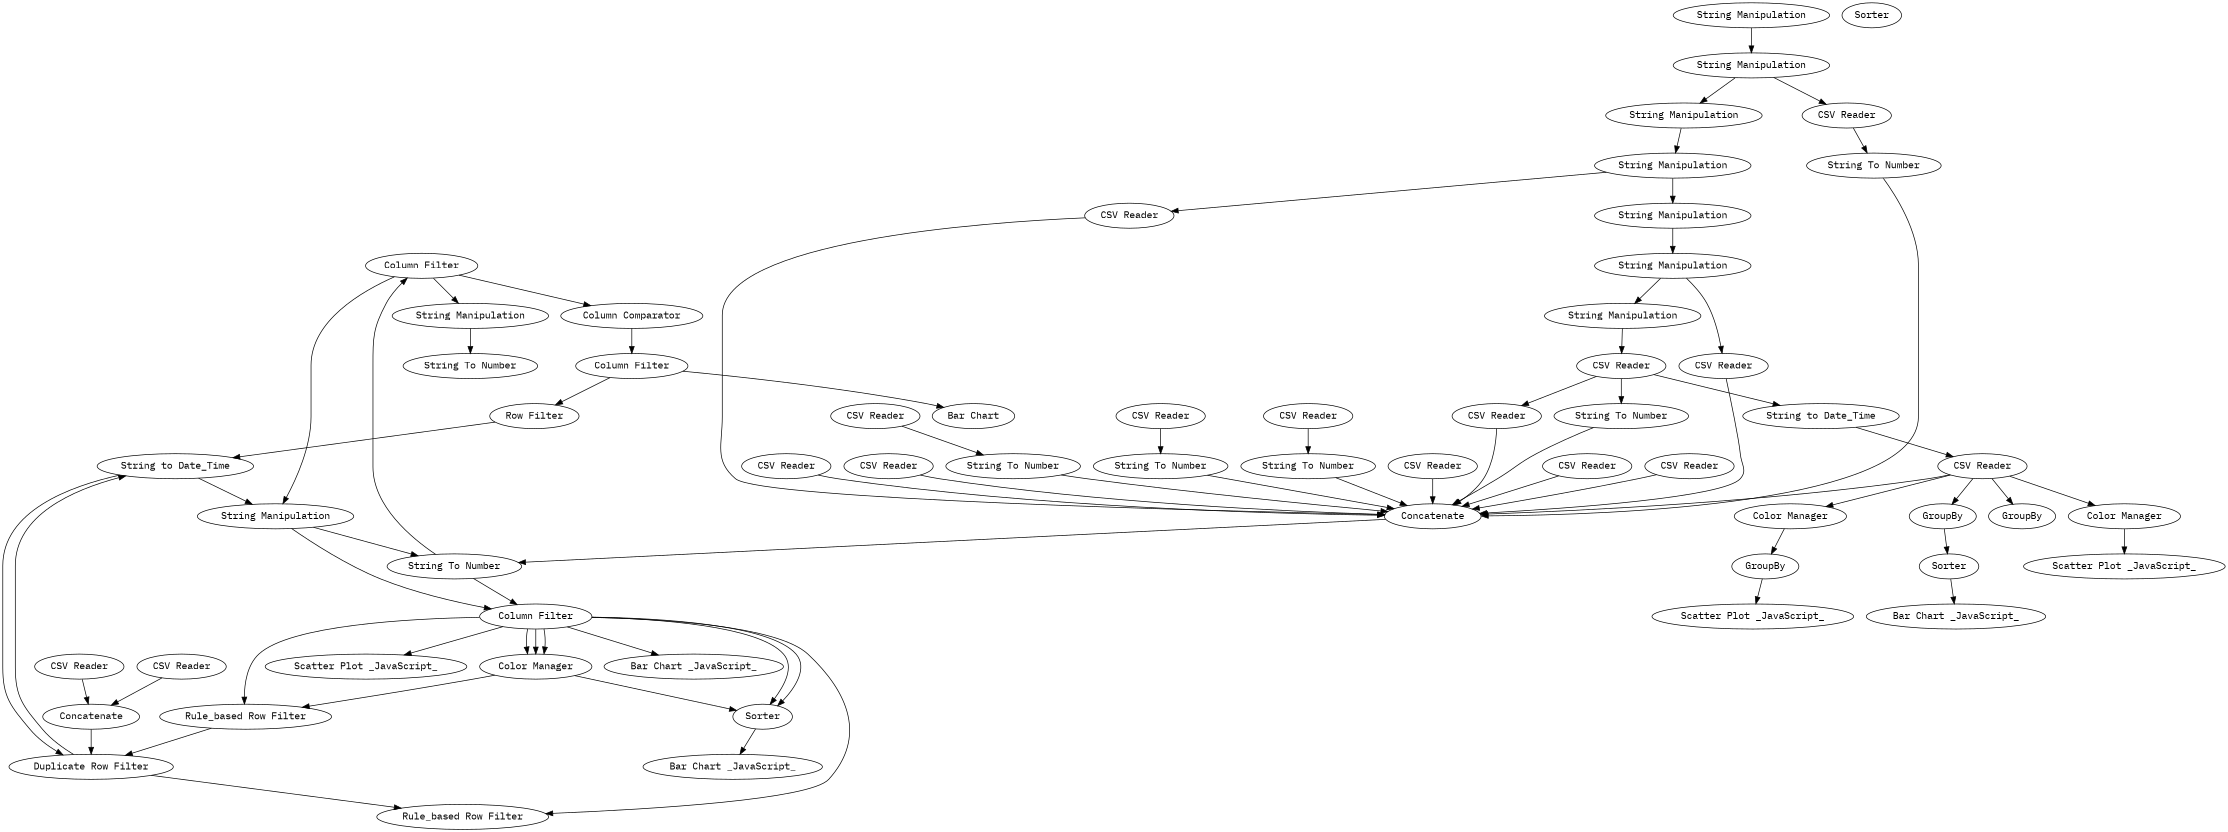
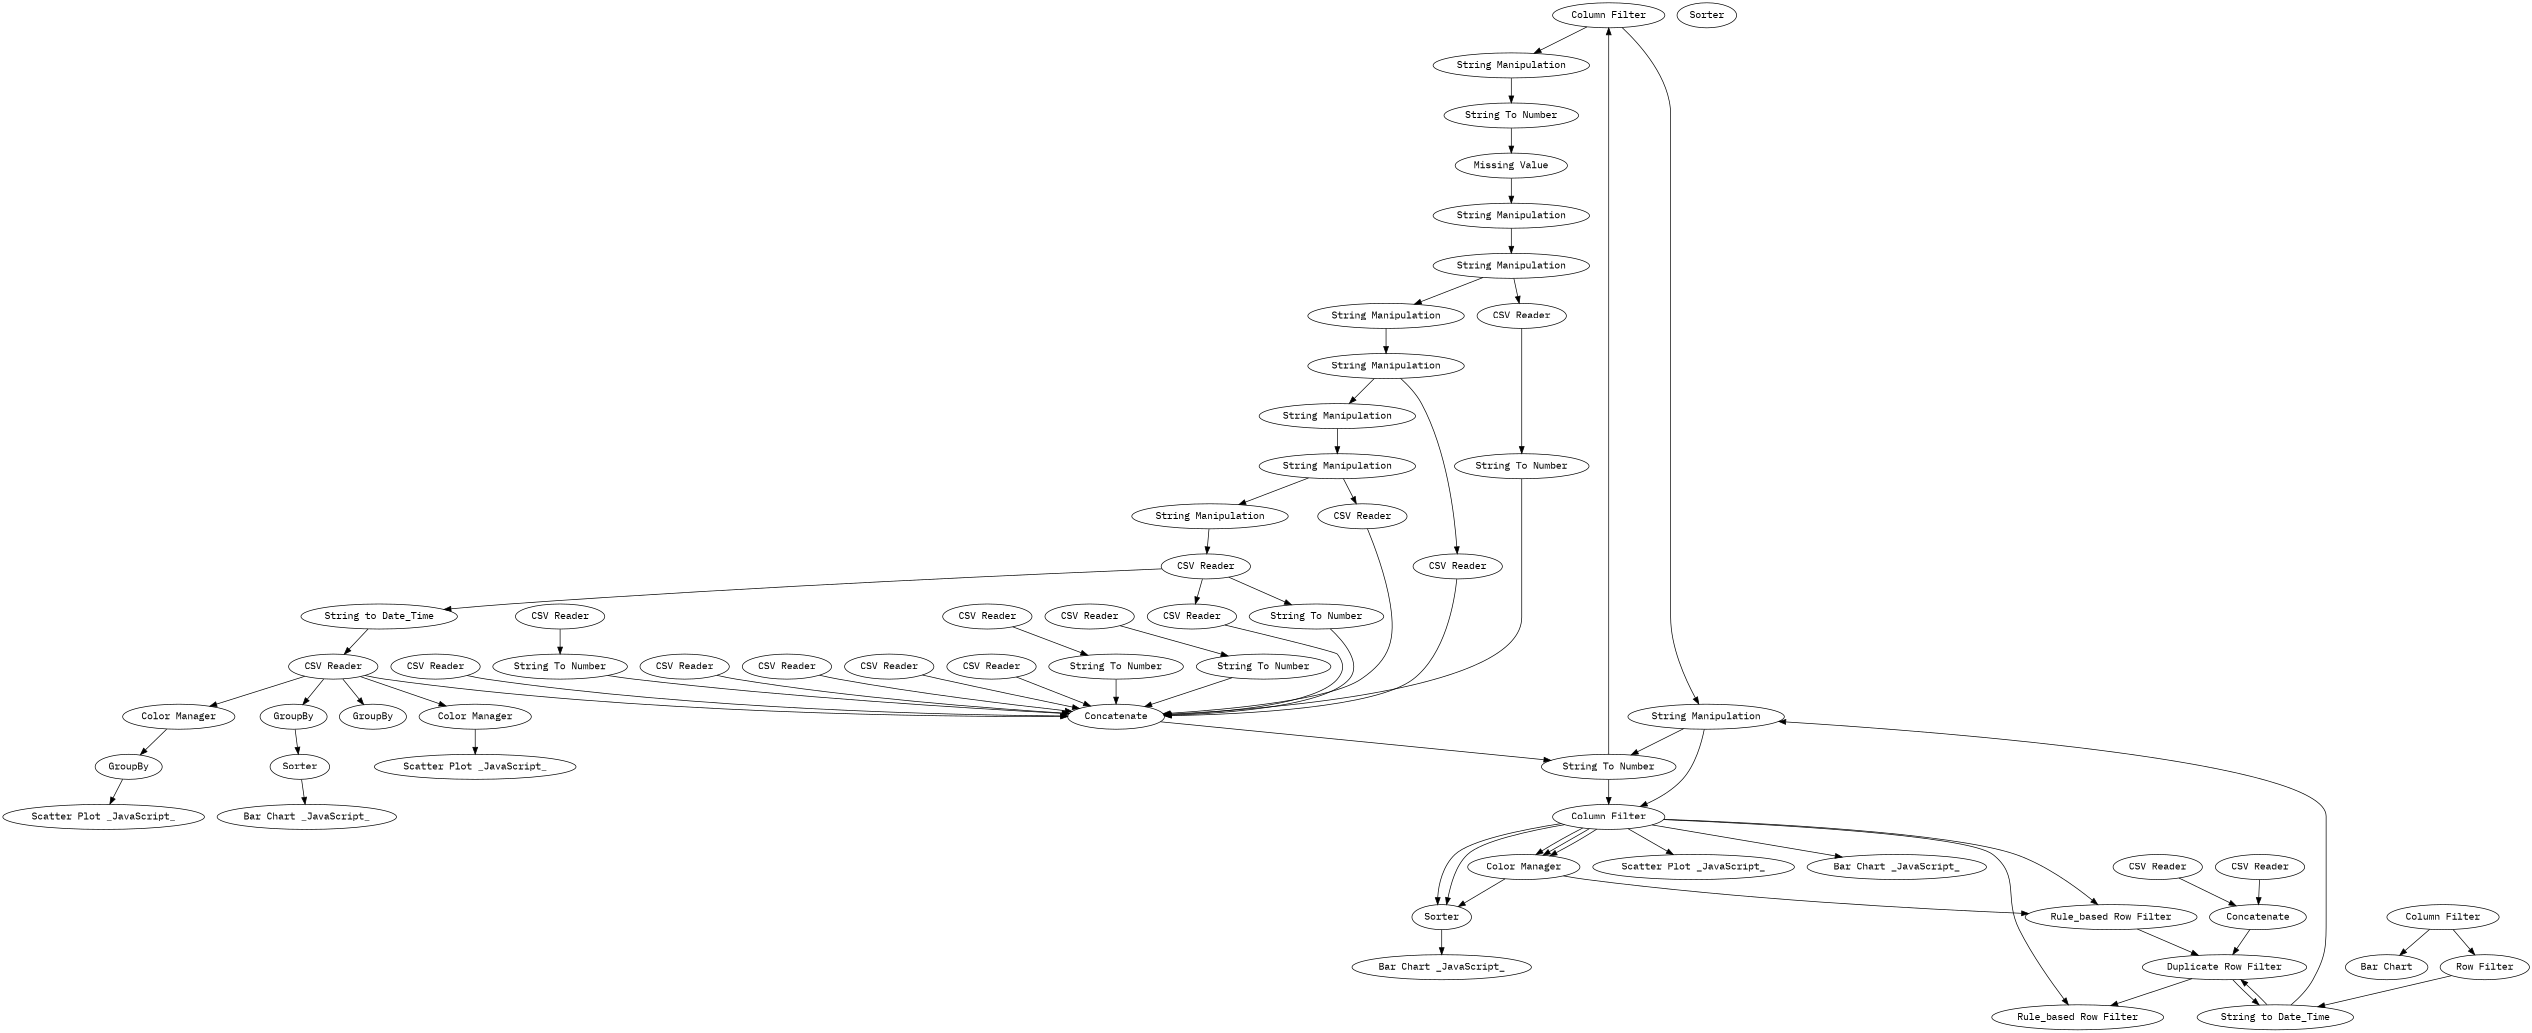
node "Missing Value": added
node "Column Comparator": removed
